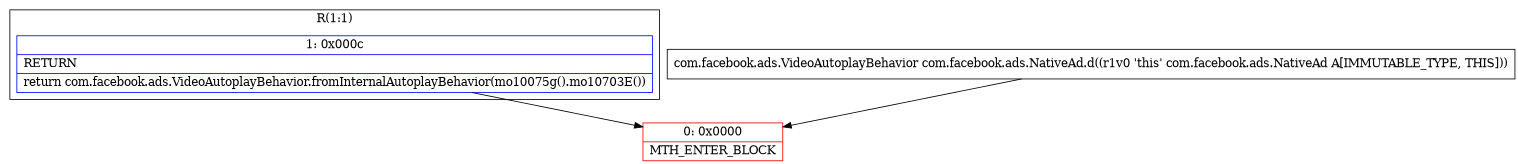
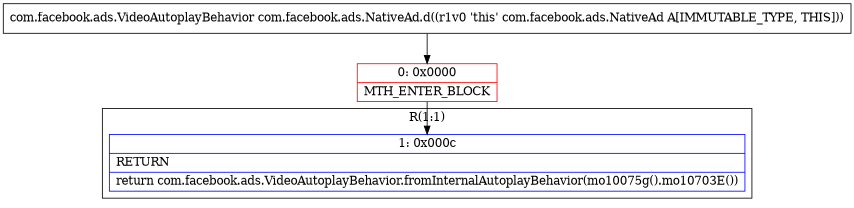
edge "1: 0x000c" -> "0: 0x0000": reversed
